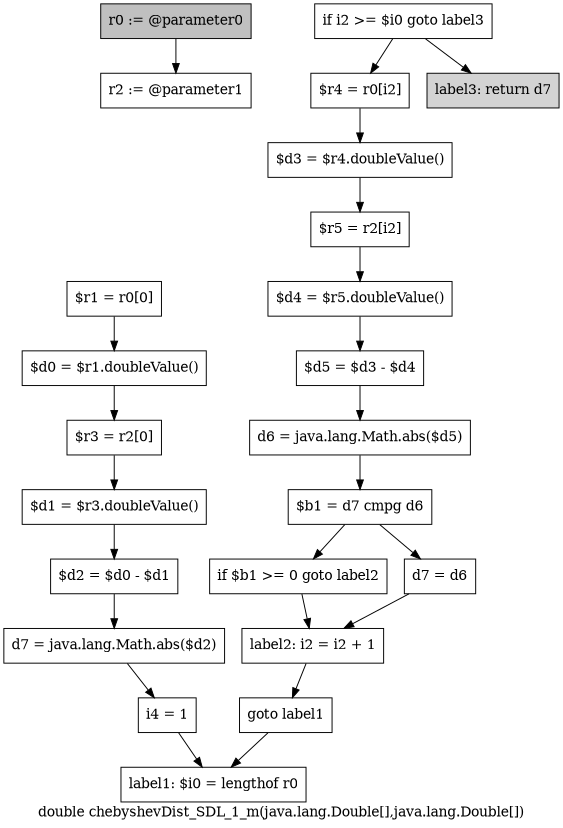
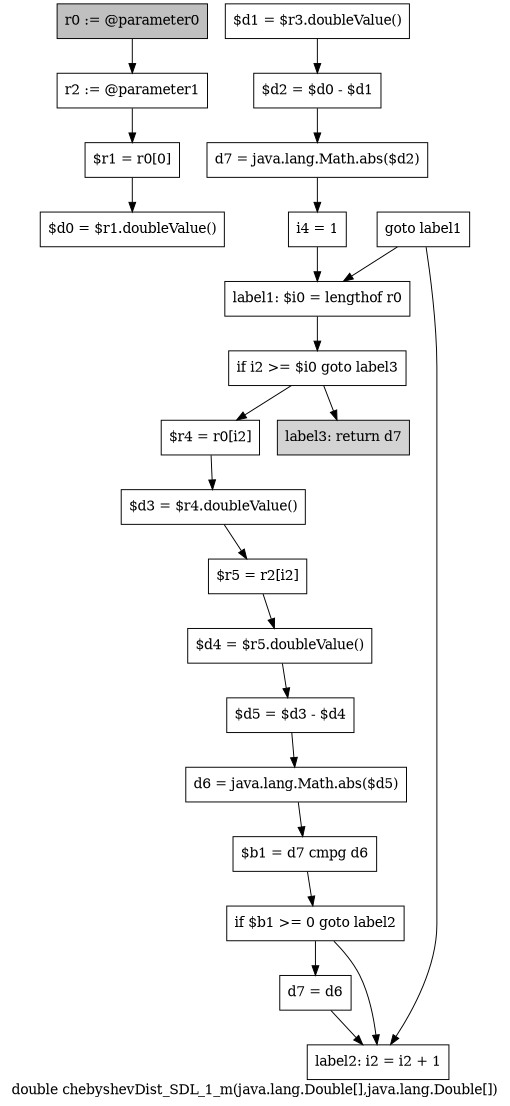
edge "r2 := @parameter1" -> "$r1 = r0[0]": added
edge "label1: $i0 = lengthof r0" -> "if i2 >= $i0 goto label3": added
node "$r3 = r2[0]": removed
edge "$b1 = d7 cmpg d6" -> "d7 = d6": now "if $b1 >= 0 goto label2" -> "d7 = d6"
edge "label2: i2 = i2 + 1" -> "goto label1": reversed
